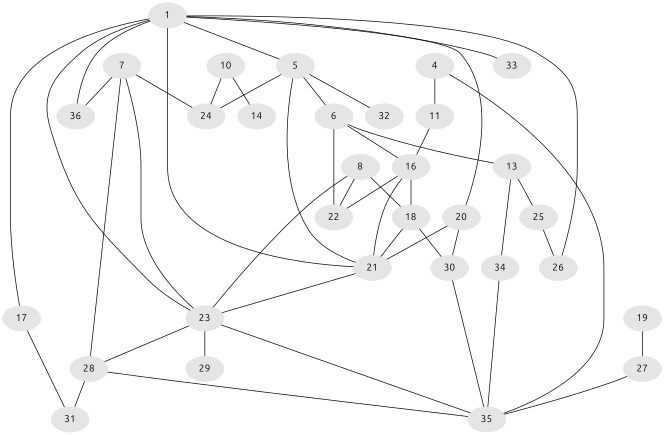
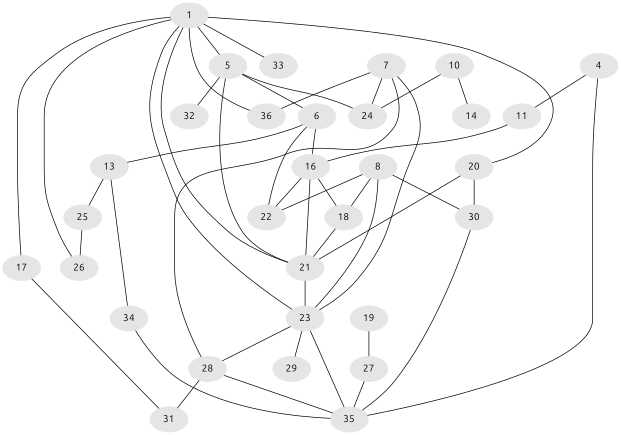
edge "18" -- "30": now "8" -- "30"
